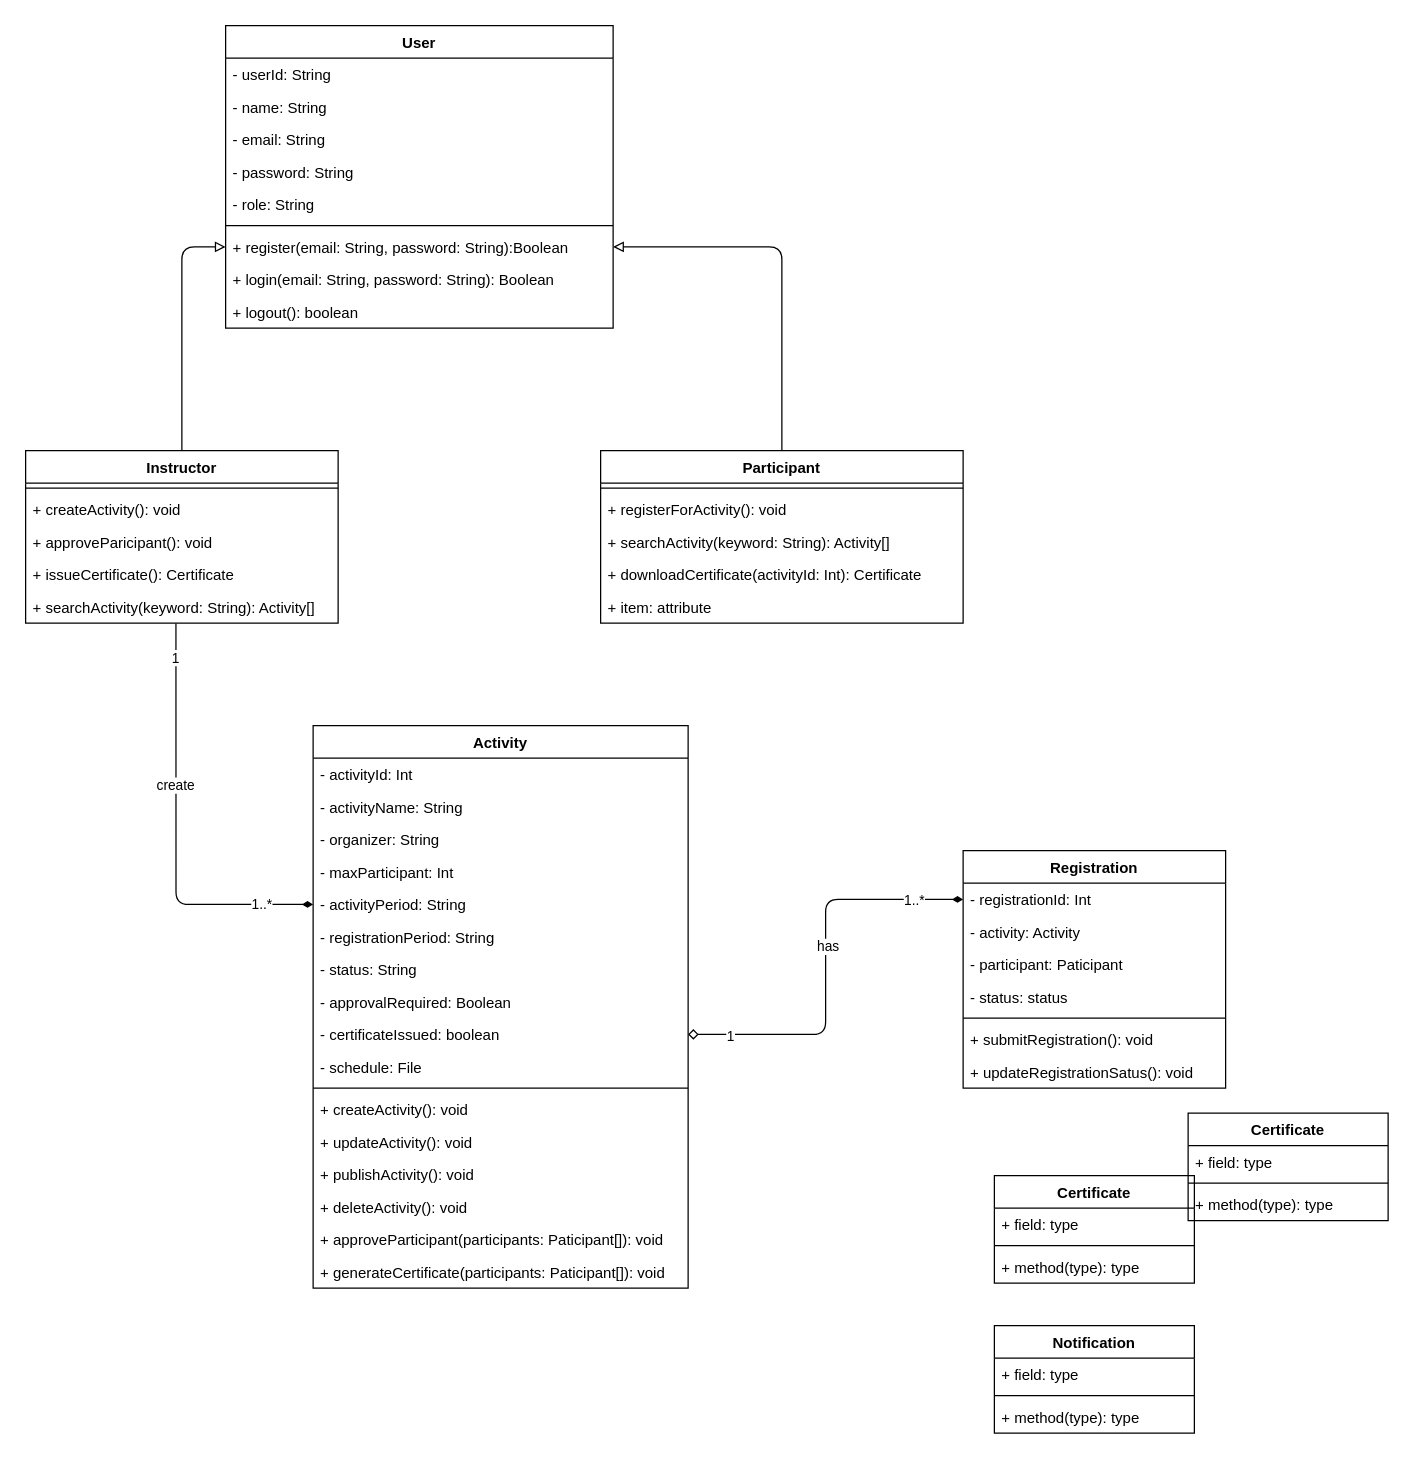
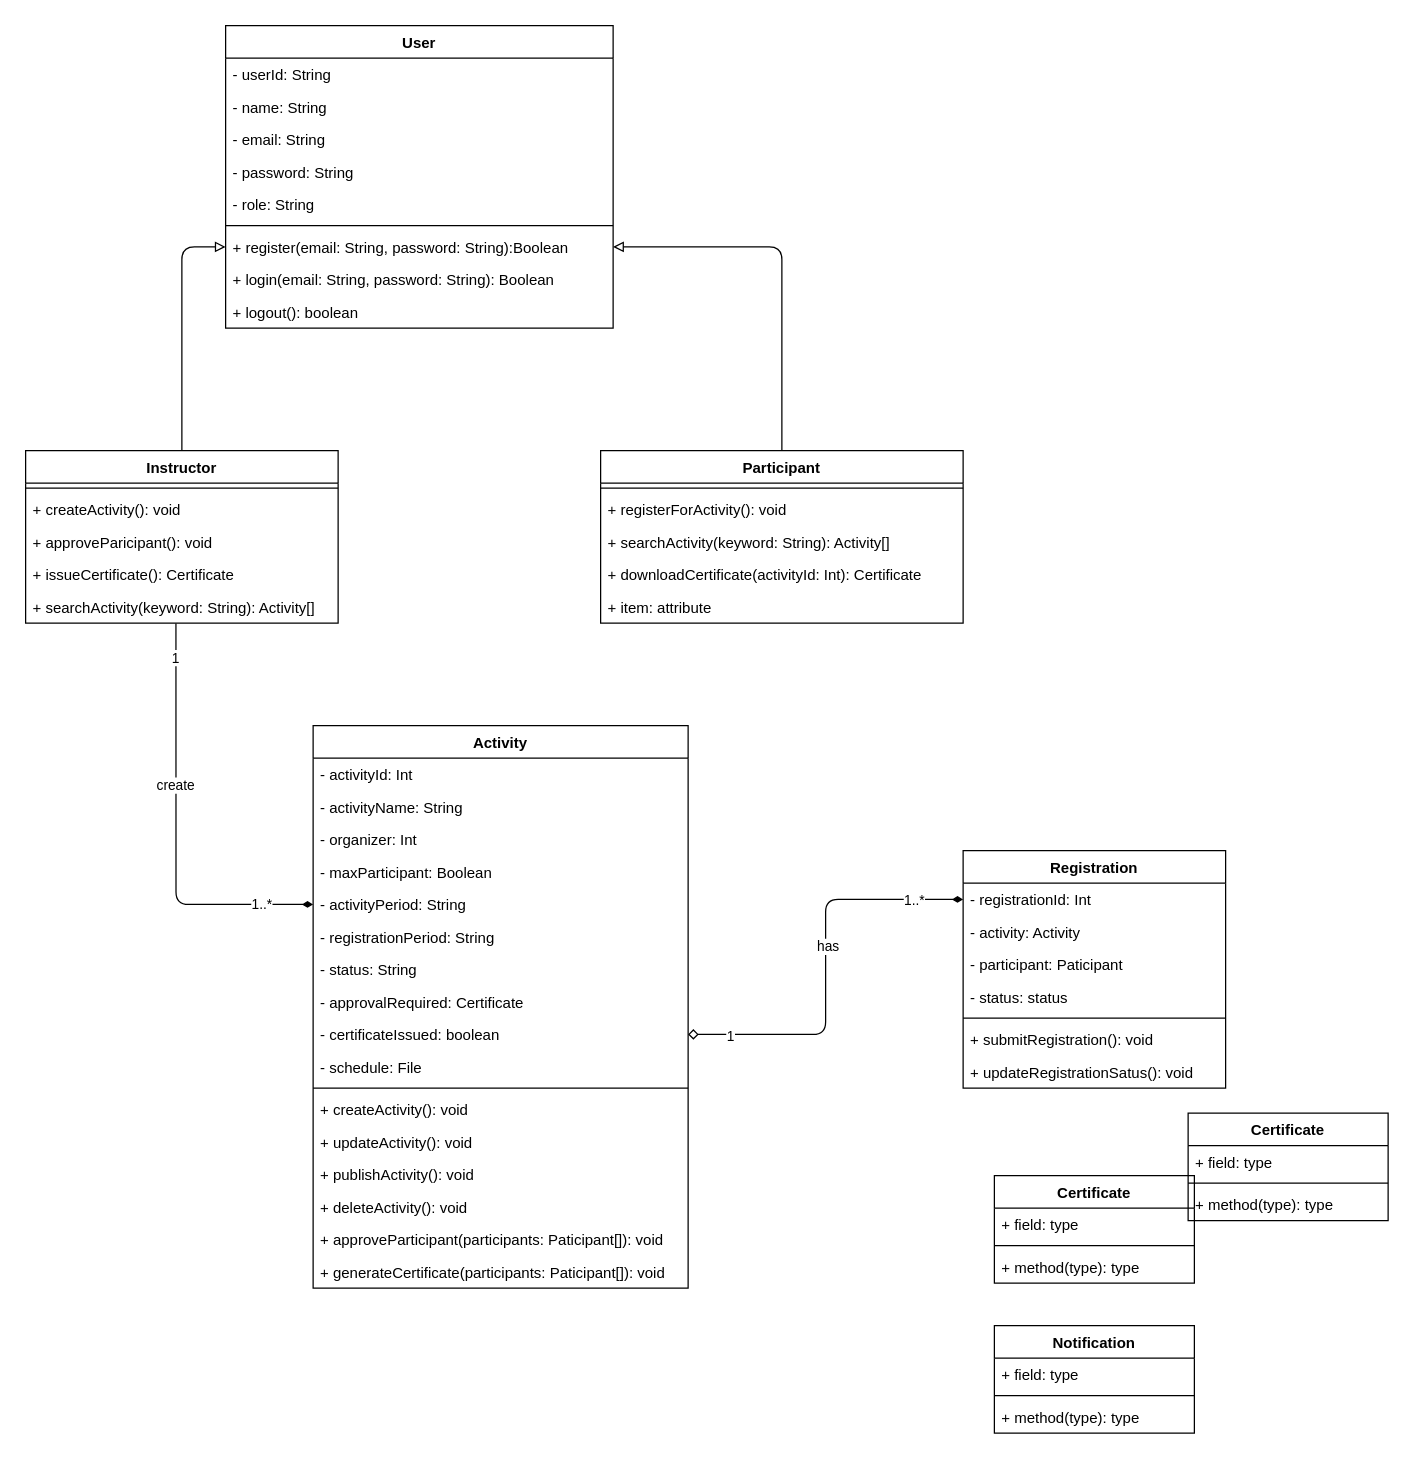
node "- organizer: String": label "- organizer: String" -> "- organizer: Int"
node "- maxParticipant: Int": label "- maxParticipant: Int" -> "- maxParticipant: Boolean"
node "- approvalRequired: Boolean": label "- approvalRequired: Boolean" -> "- approvalRequired: Certificate"
